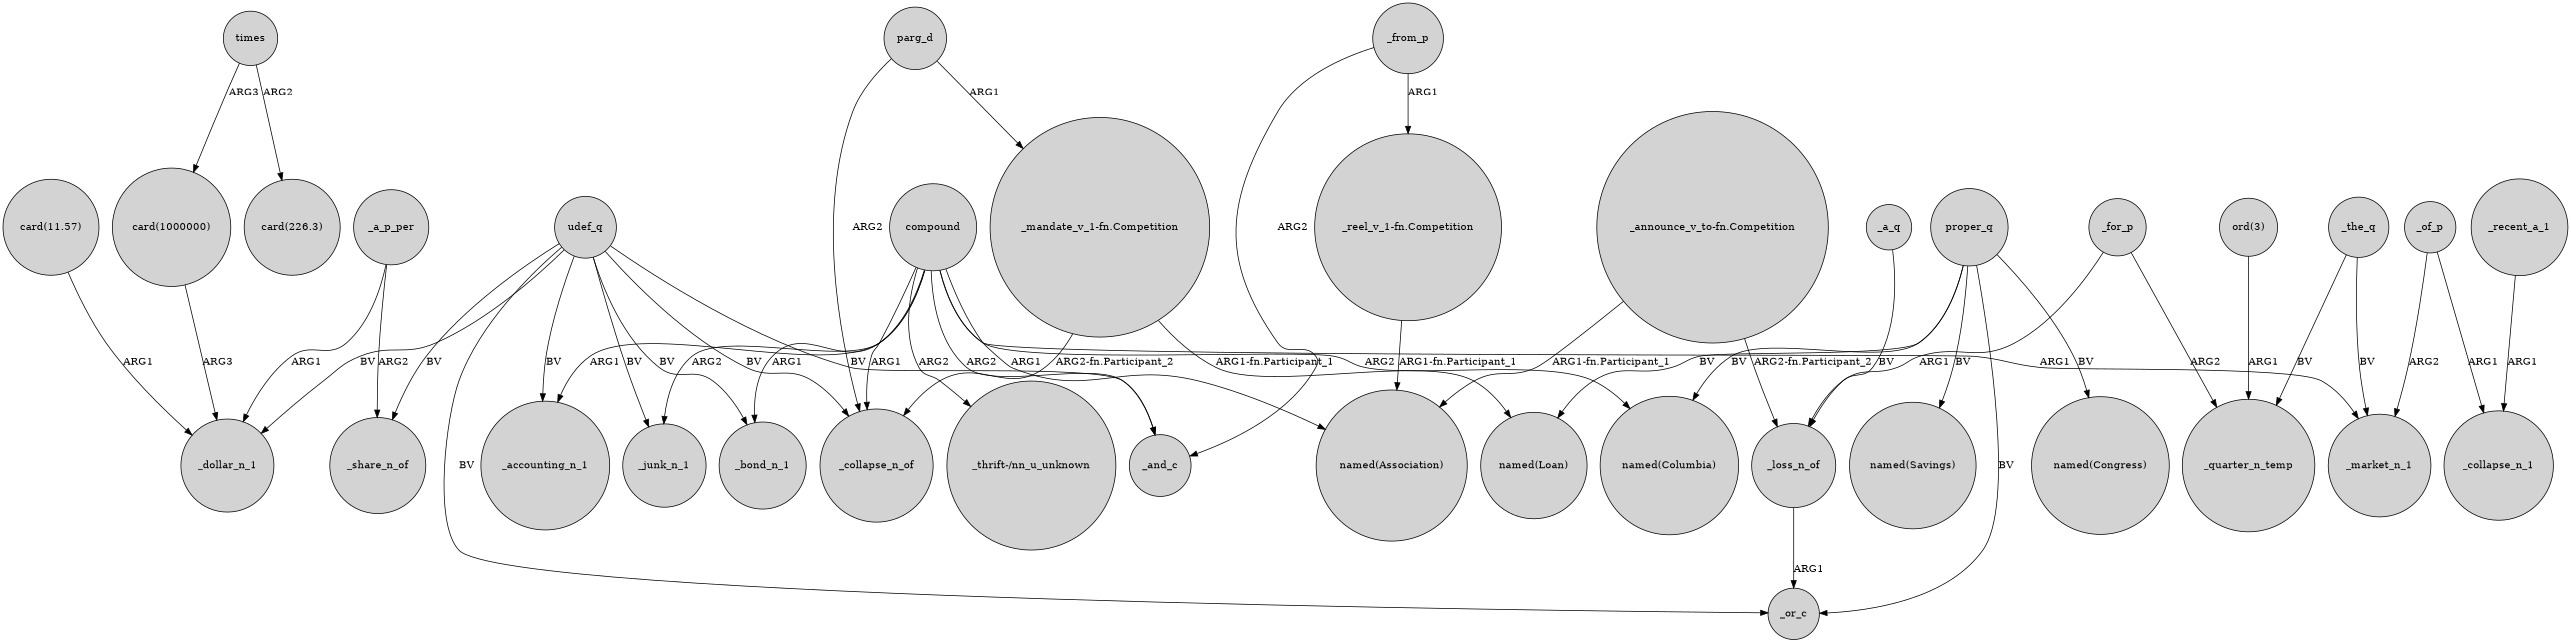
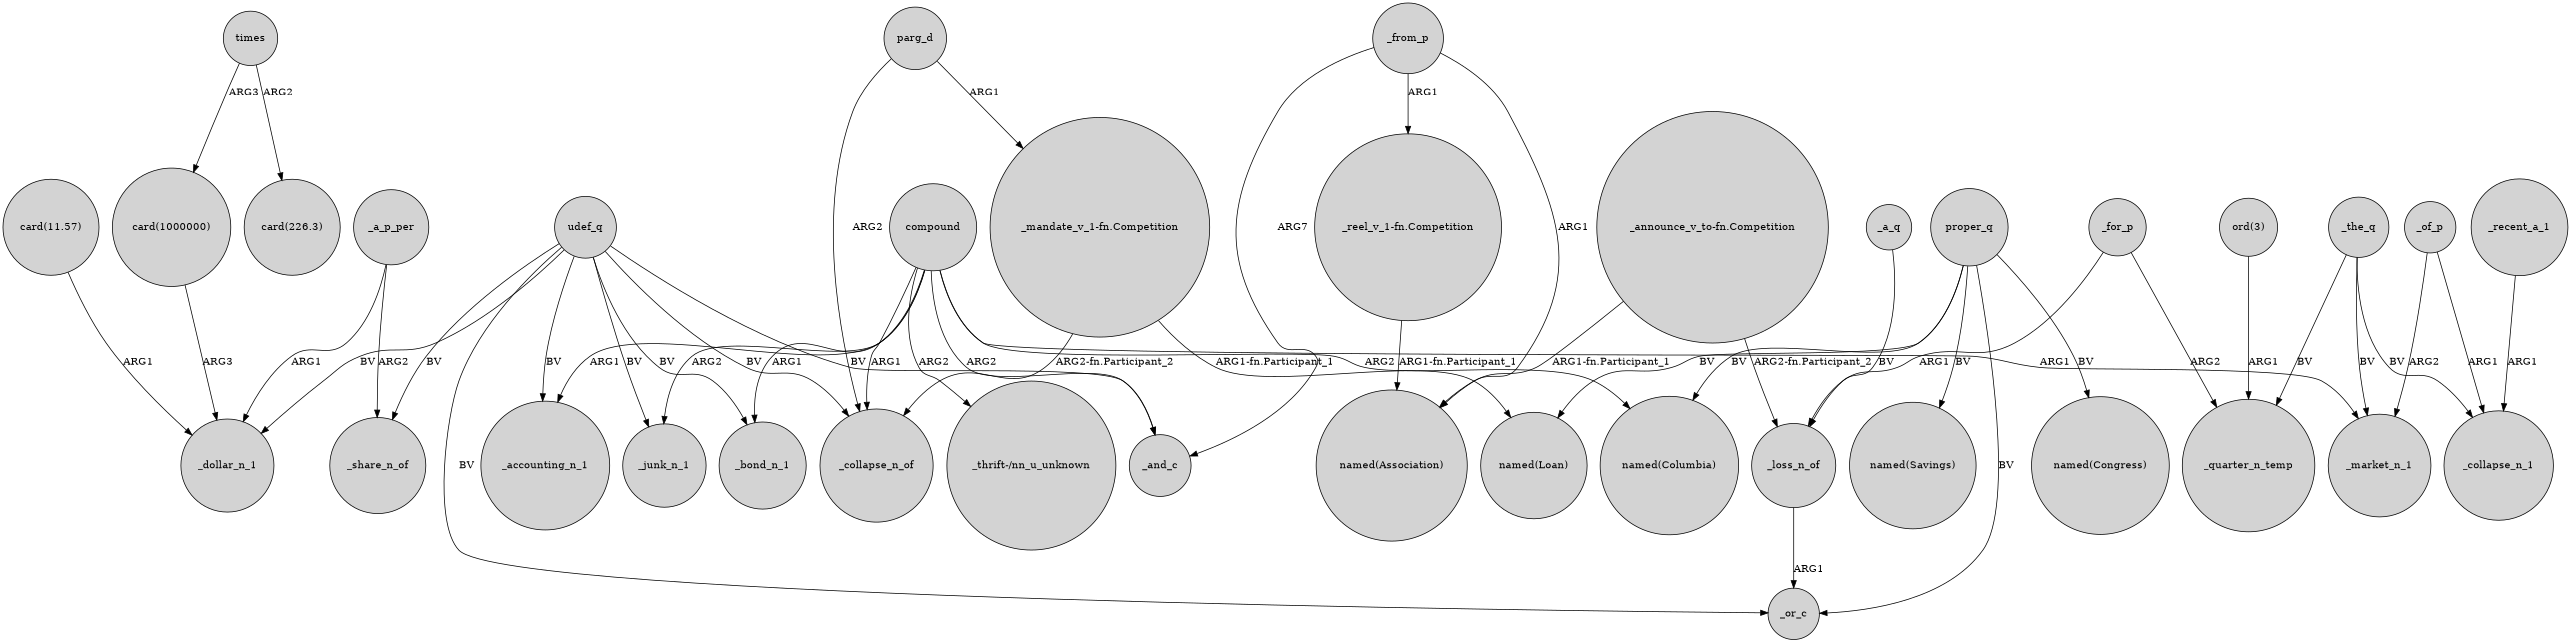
edge "_from_p" -> "_and_c": label "ARG2" -> "ARG7"
edge "_the_q" -> "_collapse_n_1": added, label "BV"
edge "compound" -> "named(Association)": now "_from_p" -> "named(Association)"
